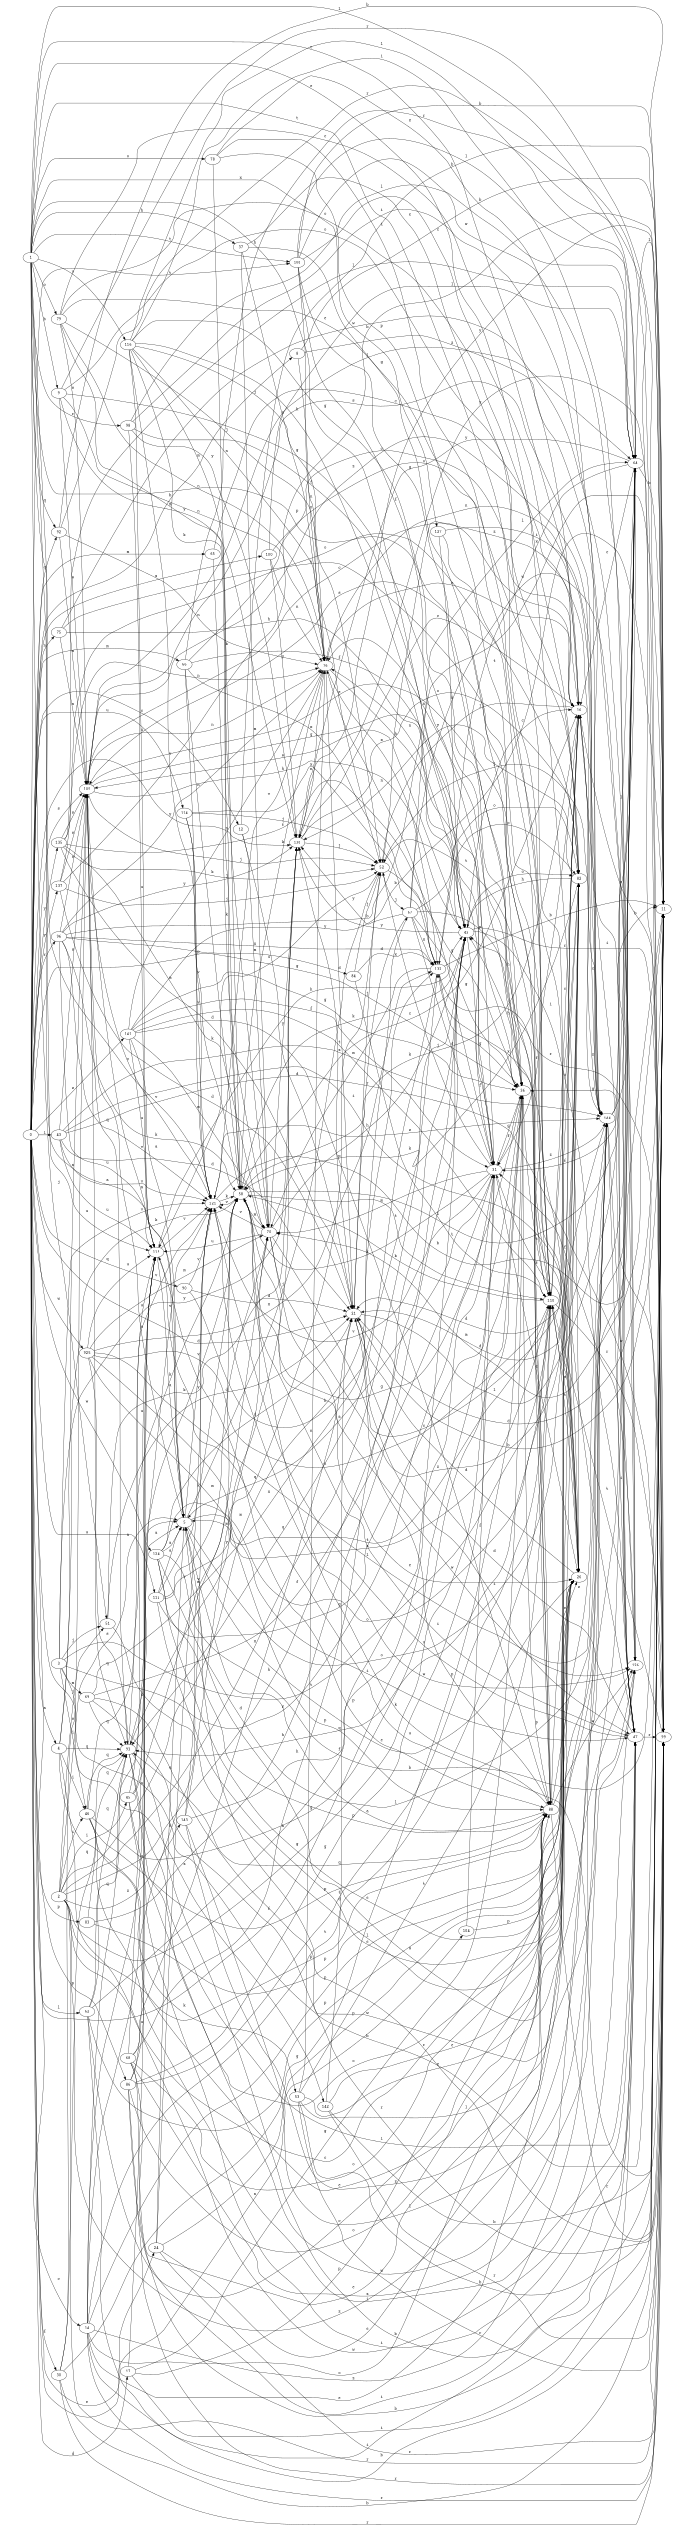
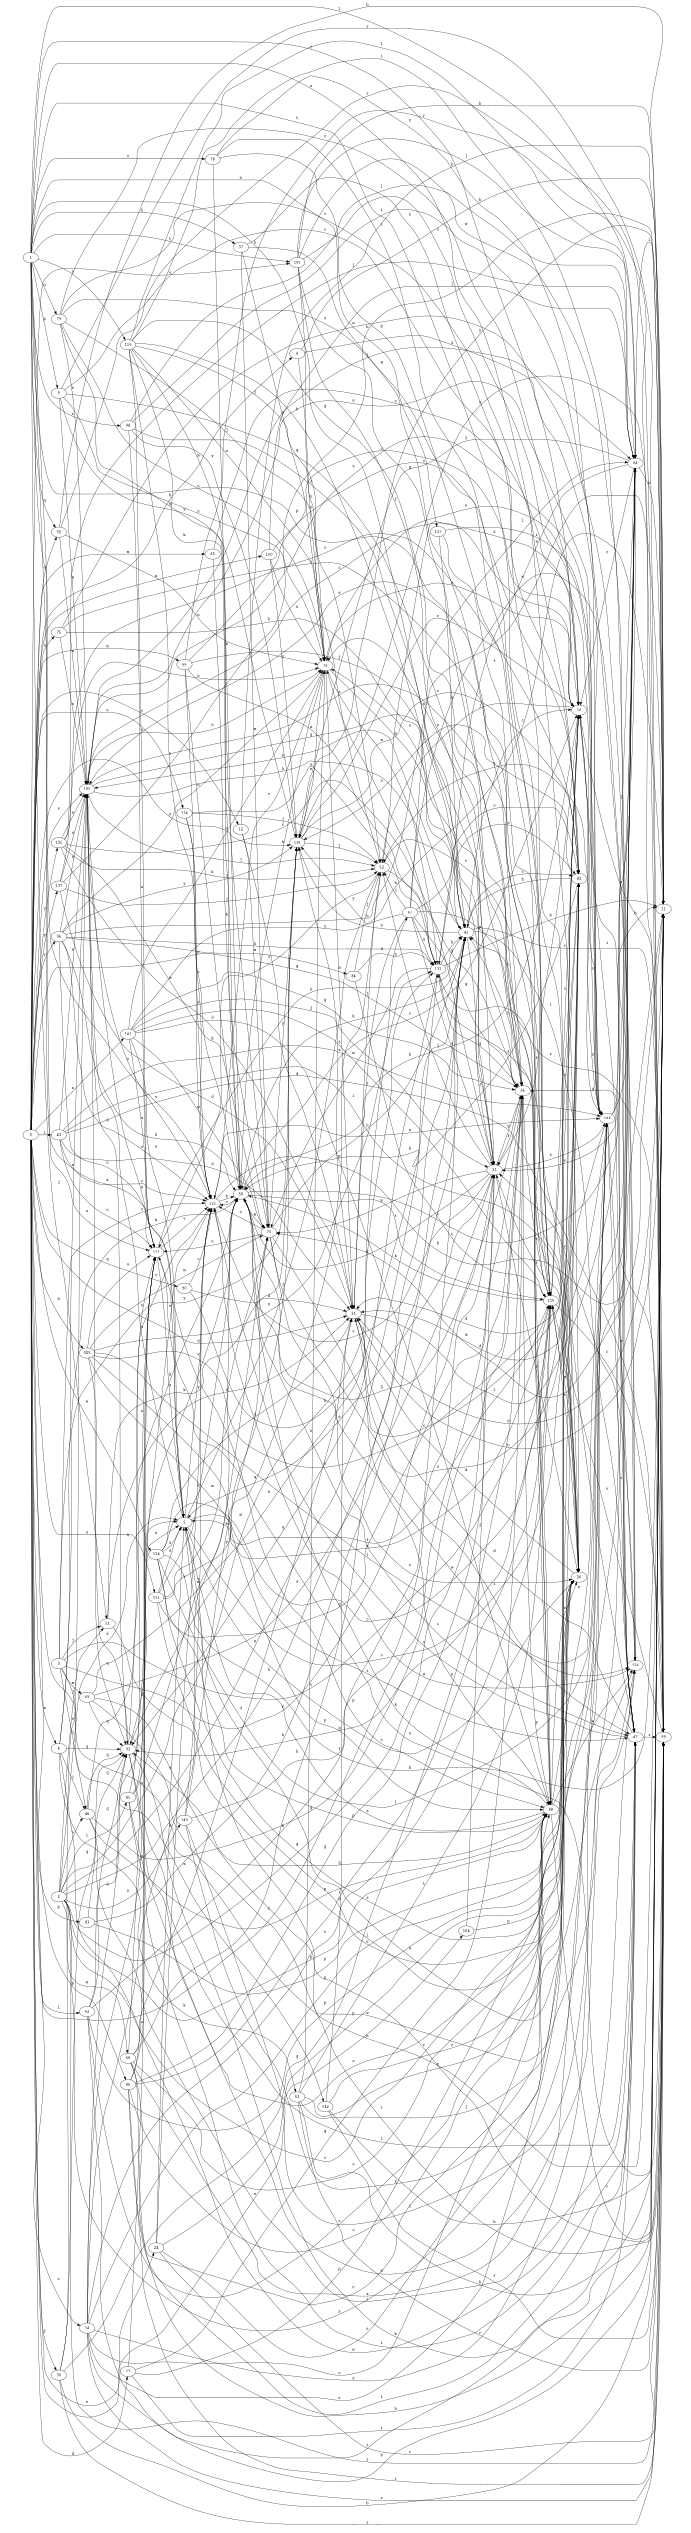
edge "52" -> "67": reversed
edge "132" -> "42": added, label "h"
edge "2" -> "68": added, label "m"
edge "46" -> "26": removed, label "e"
